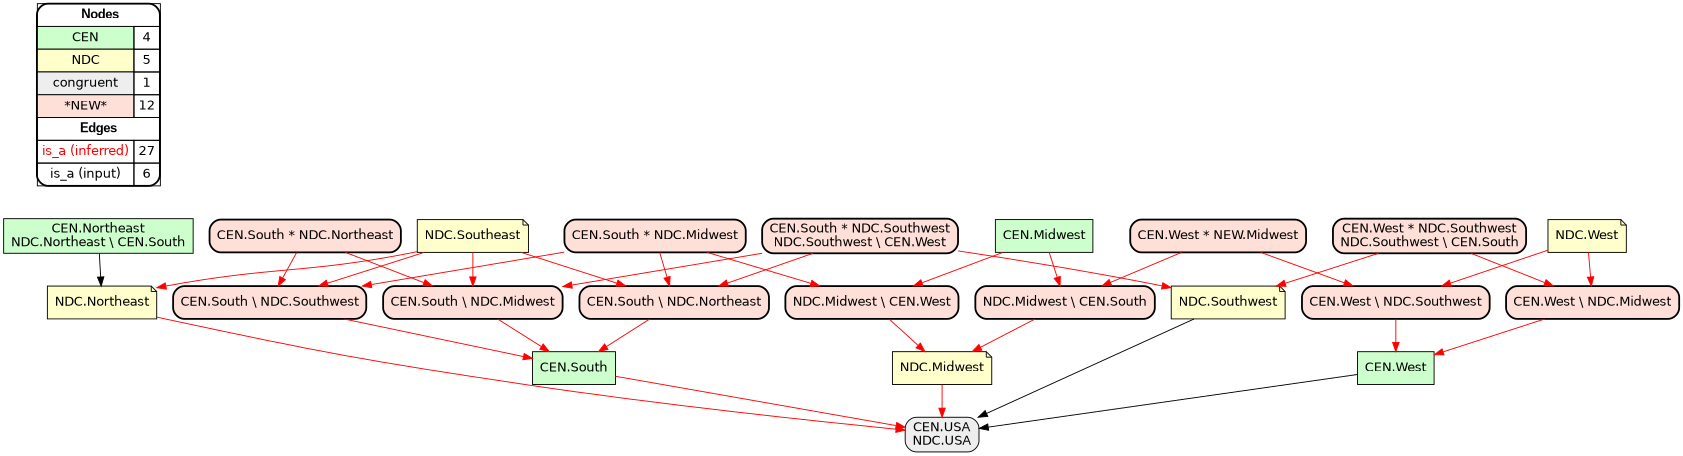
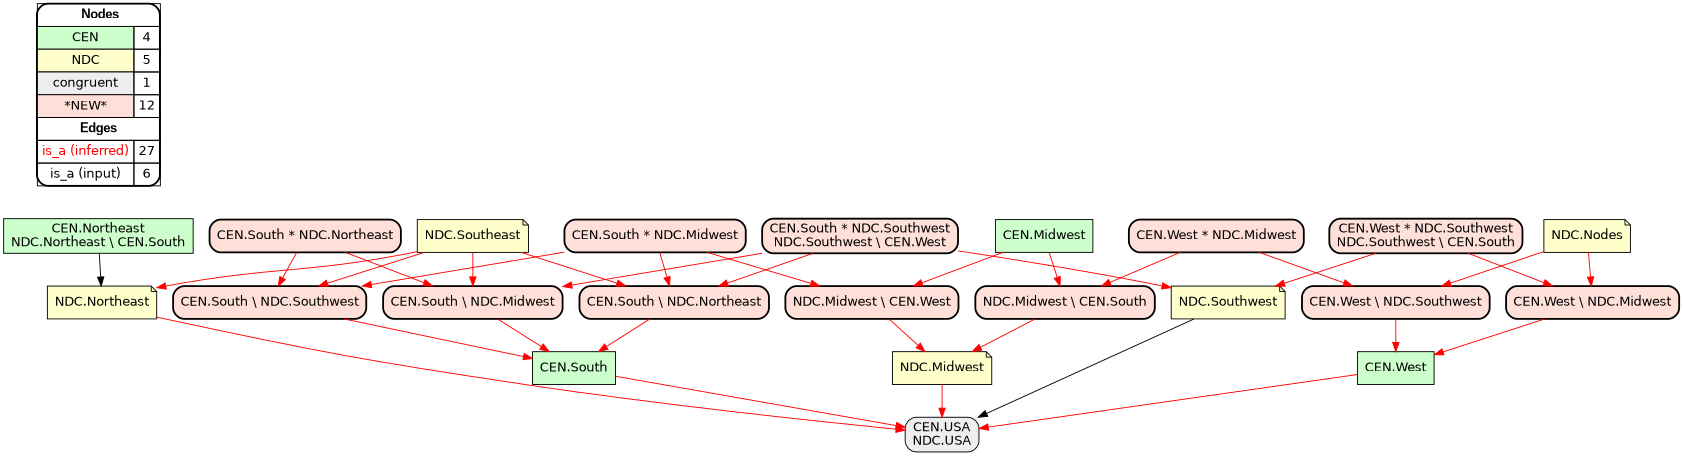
node "CEN.West * NEW.Midwest": label "CEN.West * NEW.Midwest" -> "CEN.West * NDC.Midwest"
node "NDC.West": label "NDC.West" -> "NDC.Nodes"
edge "CEN.West" -> "CEN.USA NDC.USA": color #000000 -> #ff0000
